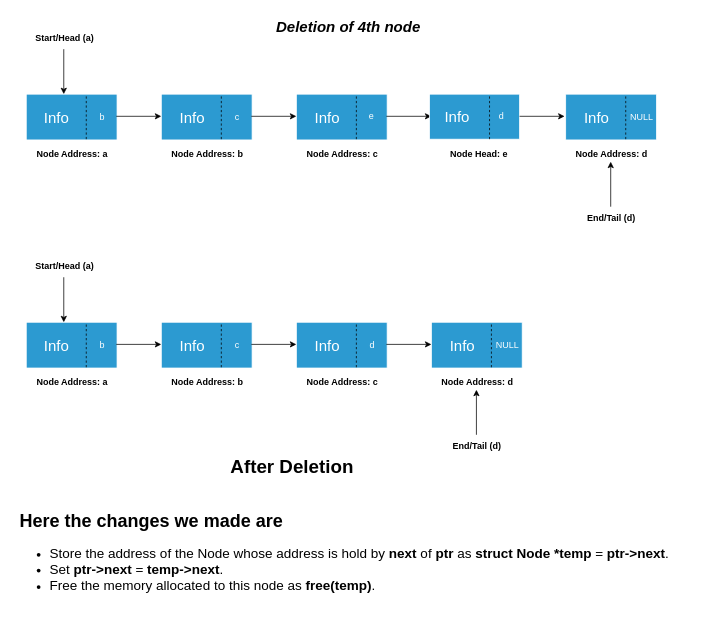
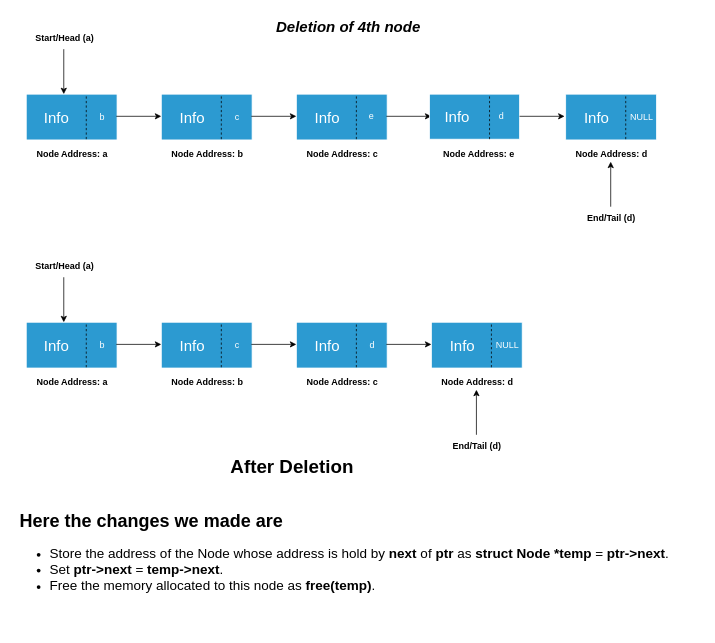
node "Node Head: e": label "Node Head: e" -> "Node Address: e"
